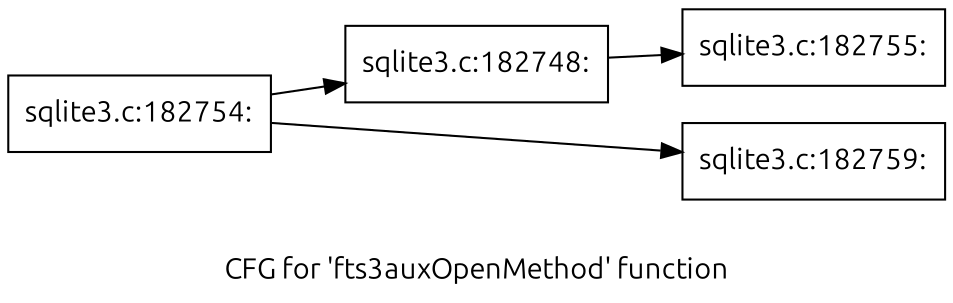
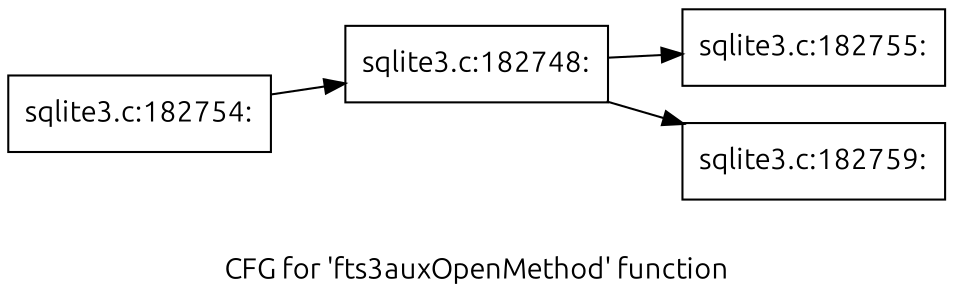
edge "sqlite3.c:182754:" -> "sqlite3.c:182759:": now "sqlite3.c:182748:" -> "sqlite3.c:182759:"
